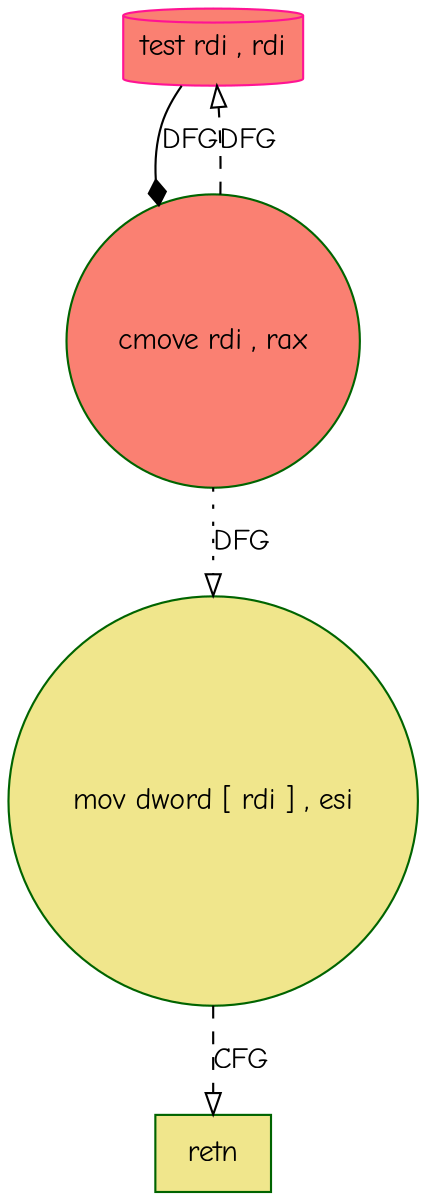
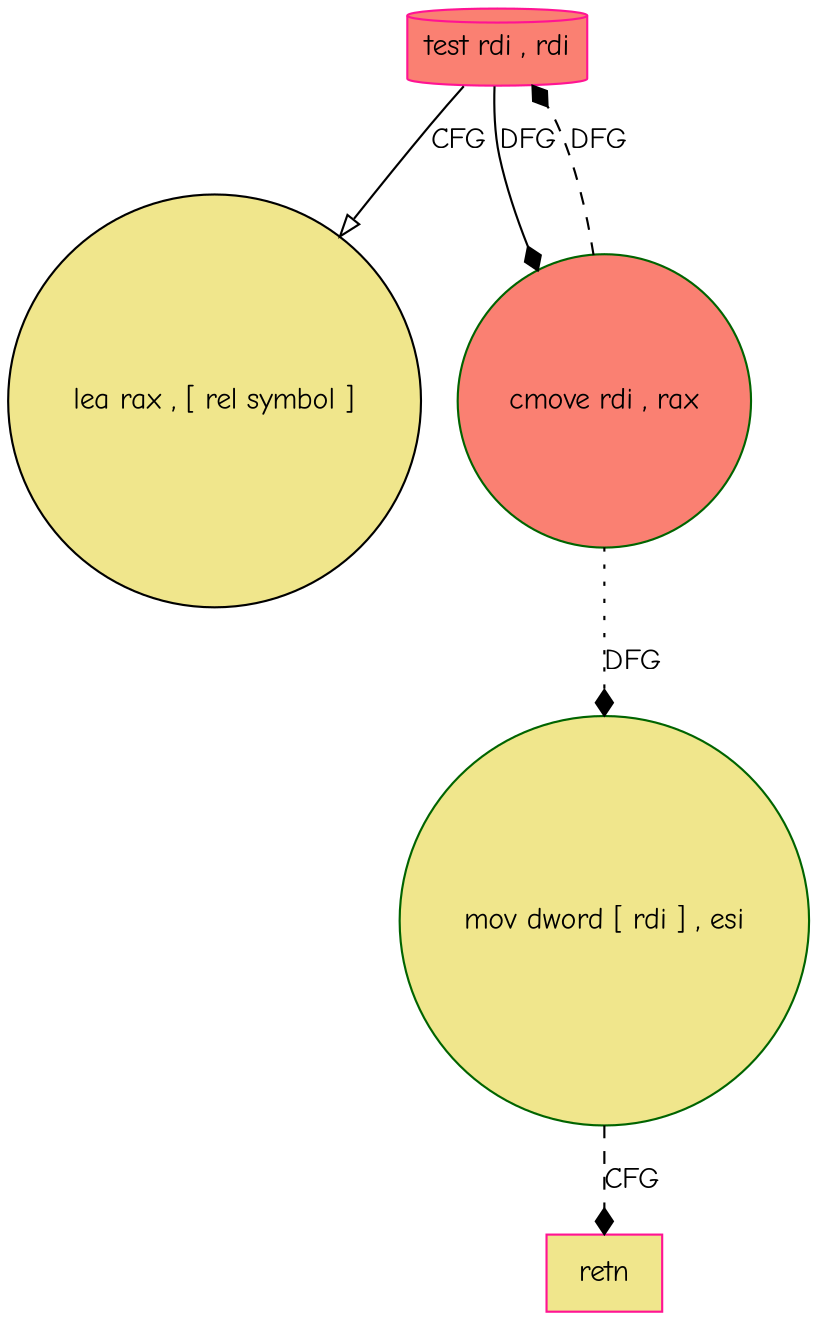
edge "cmove rdi , rax" -> "test rdi , rdi": arrowhead onormal -> diamond
node "lea rax , [ rel symbol ]": added
edge "cmove rdi , rax" -> "mov dword [ rdi ] , esi": arrowhead onormal -> diamond
edge "mov dword [ rdi ] , esi" -> "retn": arrowhead onormal -> diamond
node "retn": color darkgreen -> deeppink
